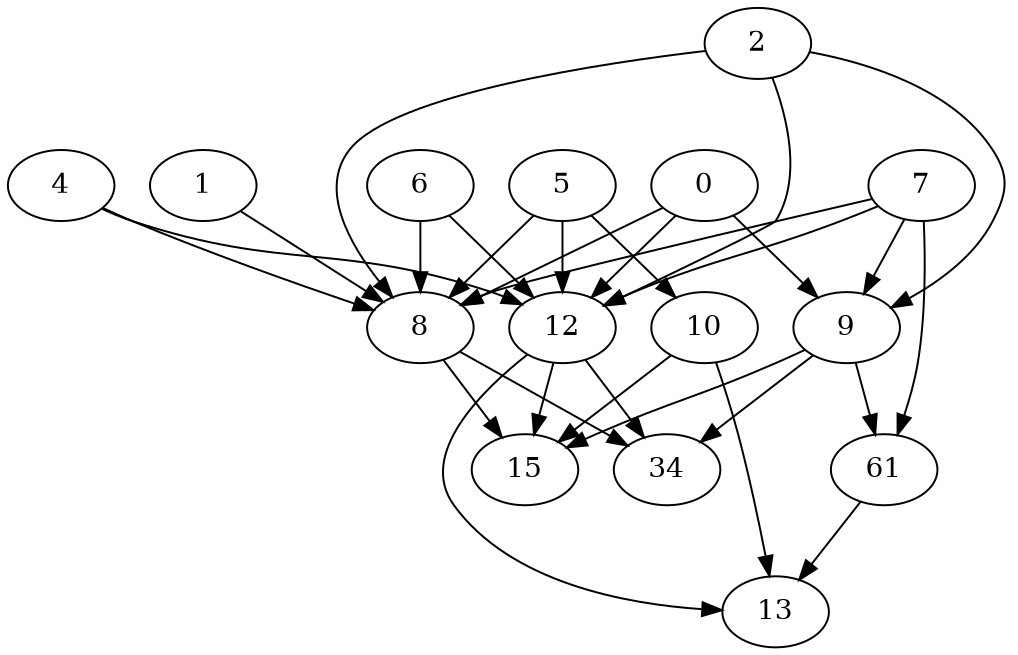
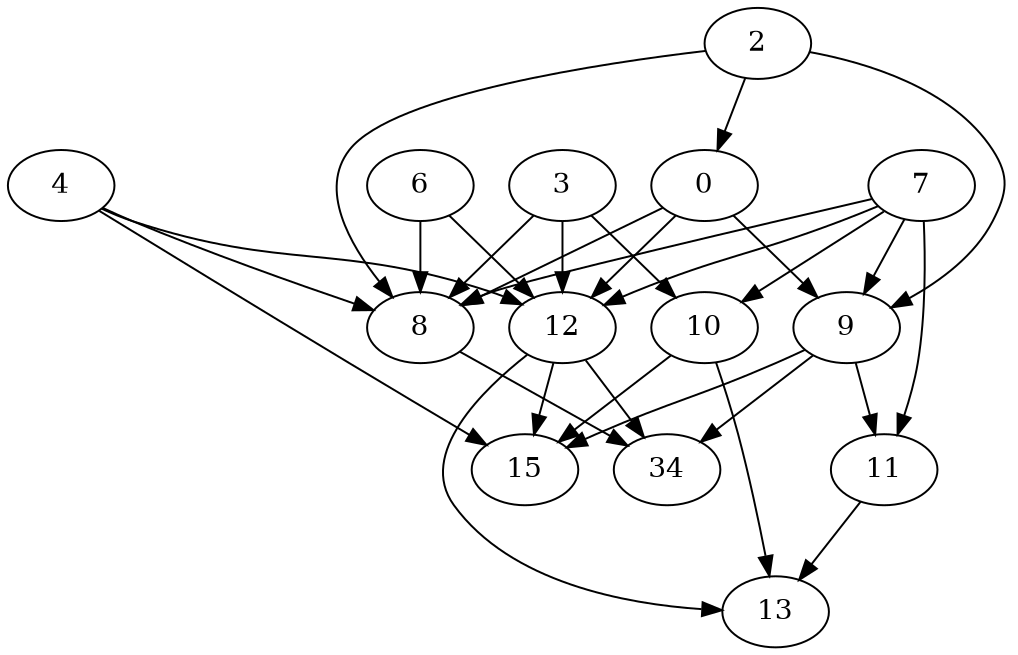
node "1": removed
node "5": label "5" -> "3"
edge "2" -> "12": now "2" -> "0"
edge "7" -> "10": added
edge "8" -> "15": now "4" -> "15"
node "61": label "61" -> "11"
